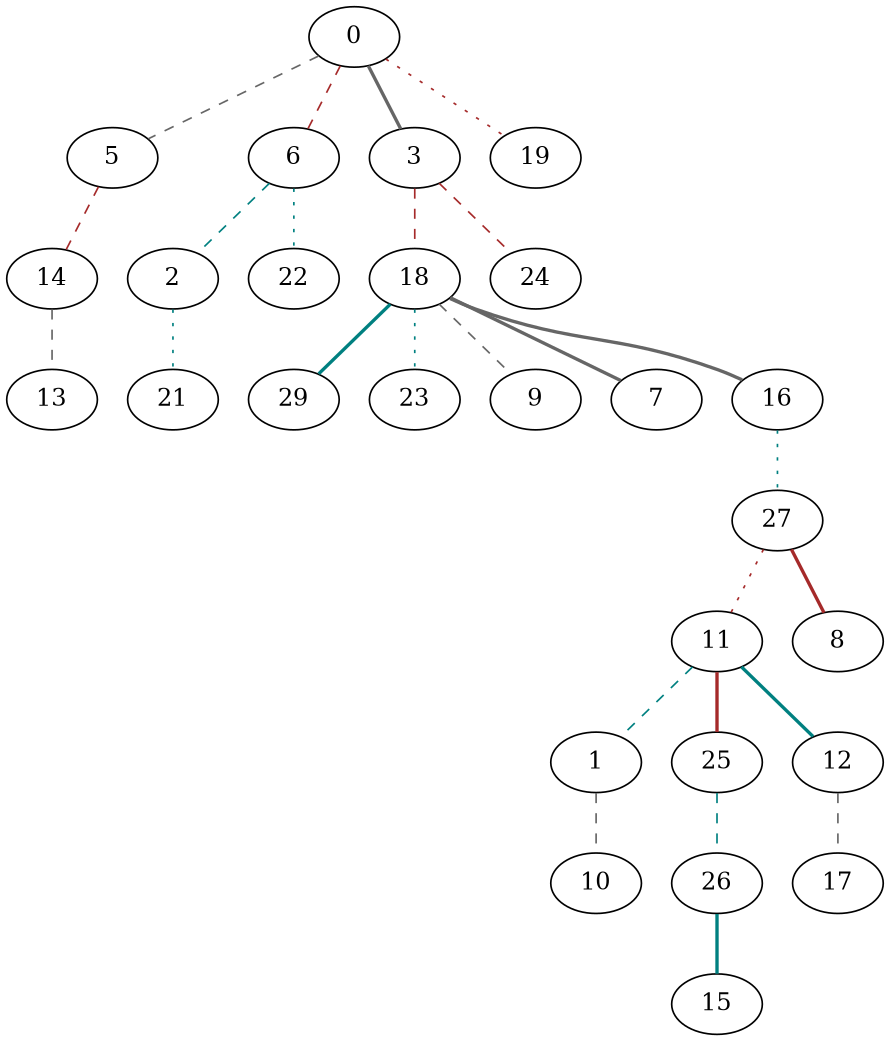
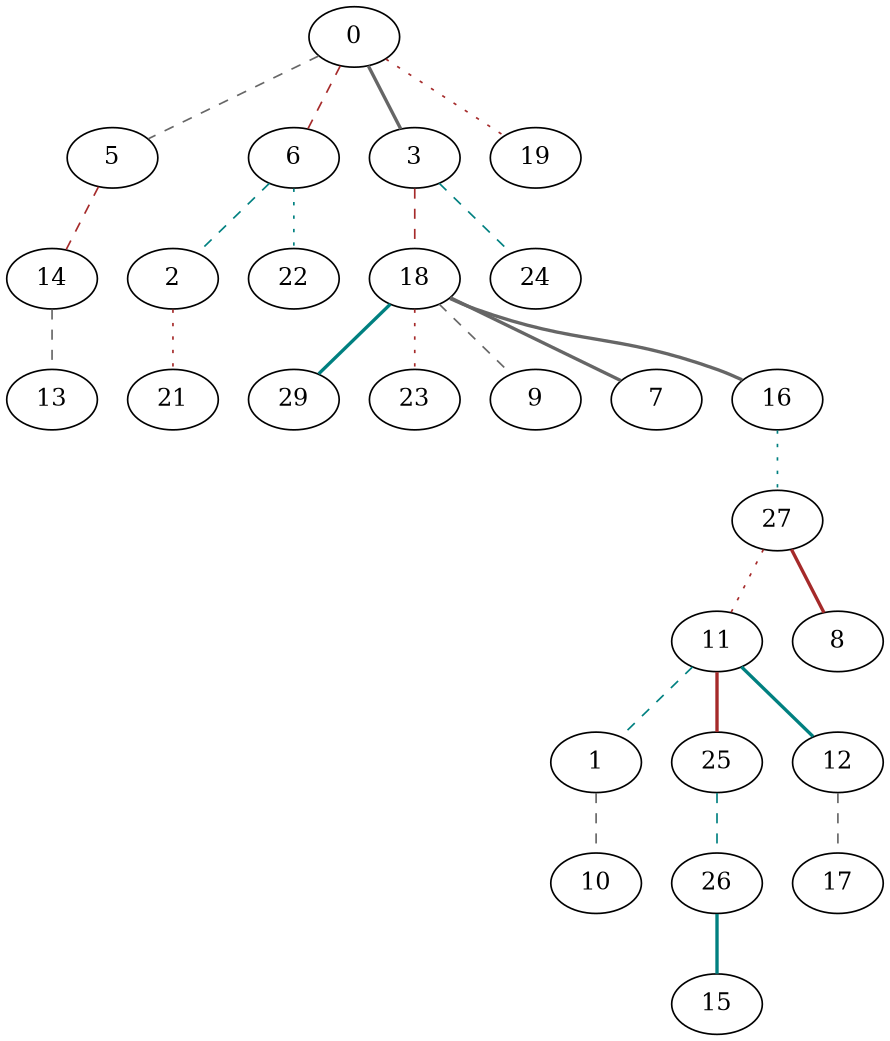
edge "3" -- "24": color brown -> teal
edge "2" -- "21": color teal -> brown
edge "18" -- "23": color teal -> brown
